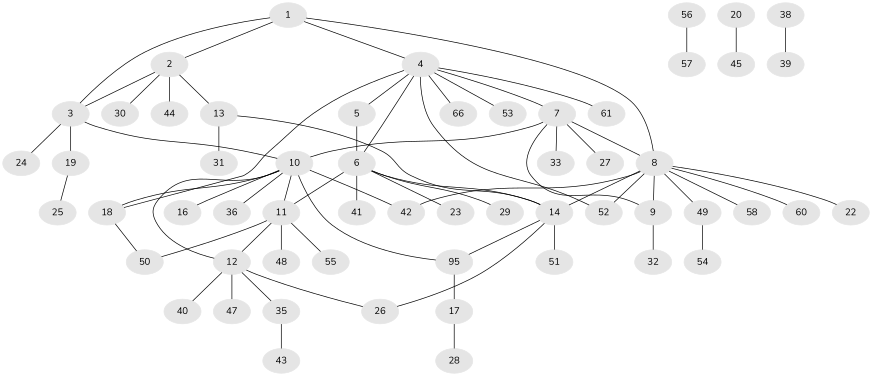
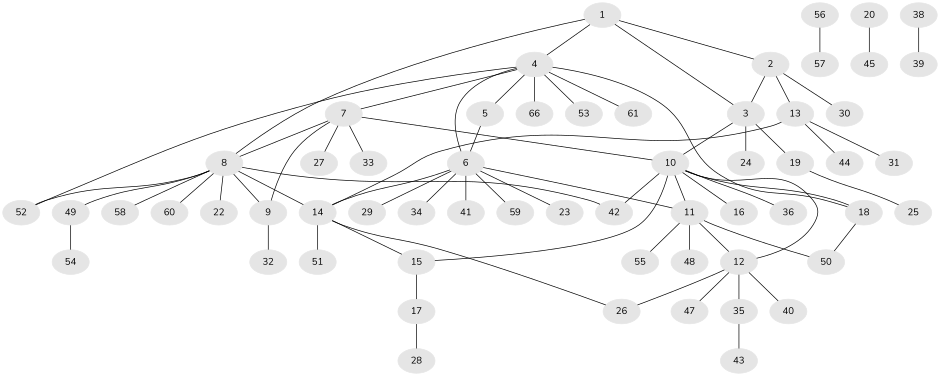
edge "2" -- "44": now "13" -- "44"
node "34": added
node "59": added
node "95": label "95" -> "15"
